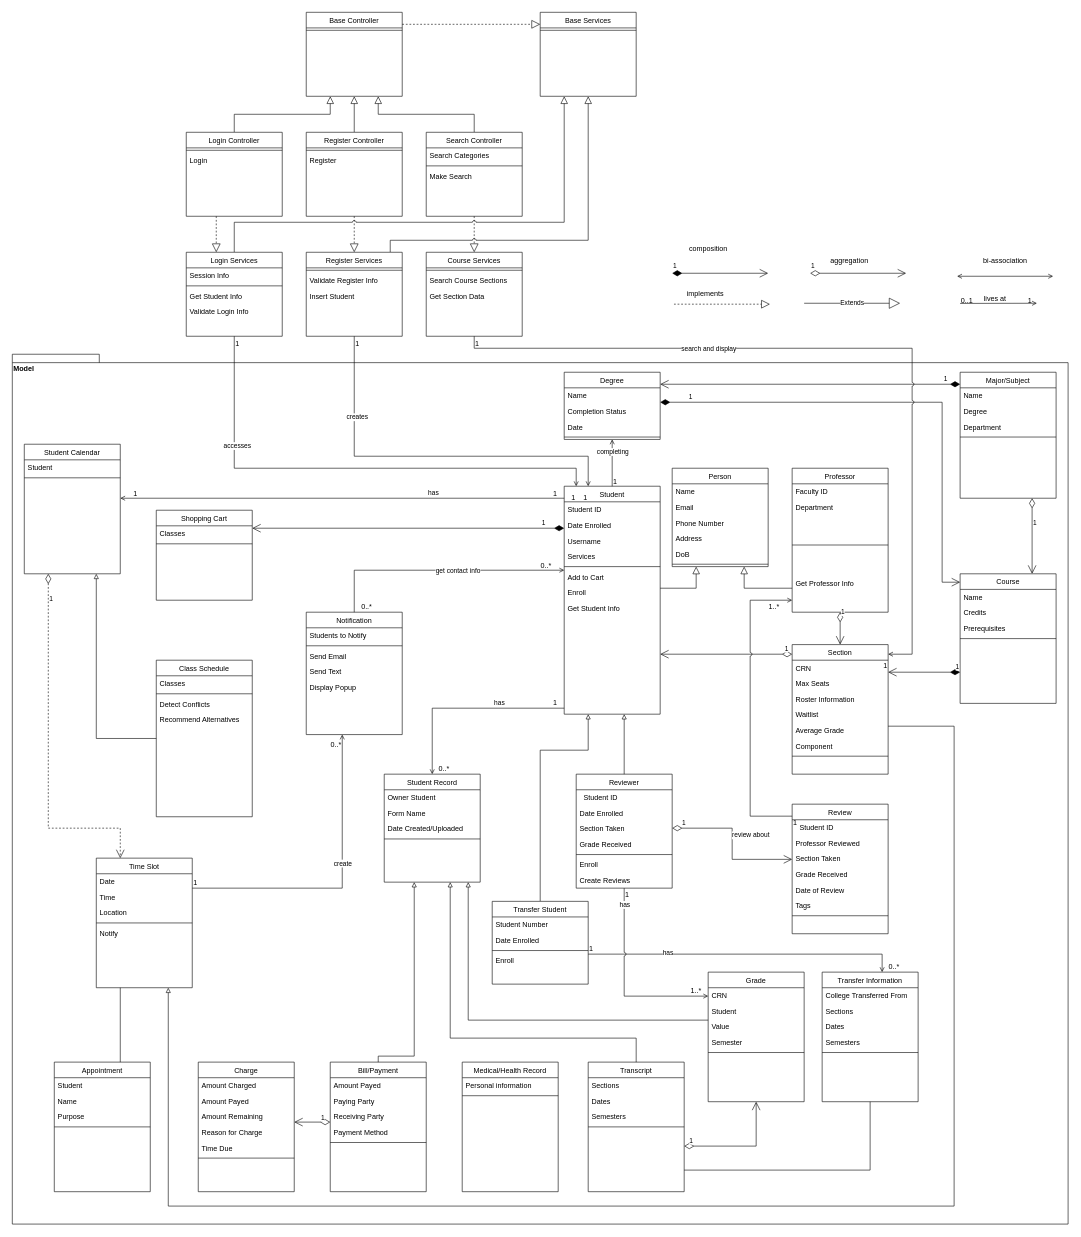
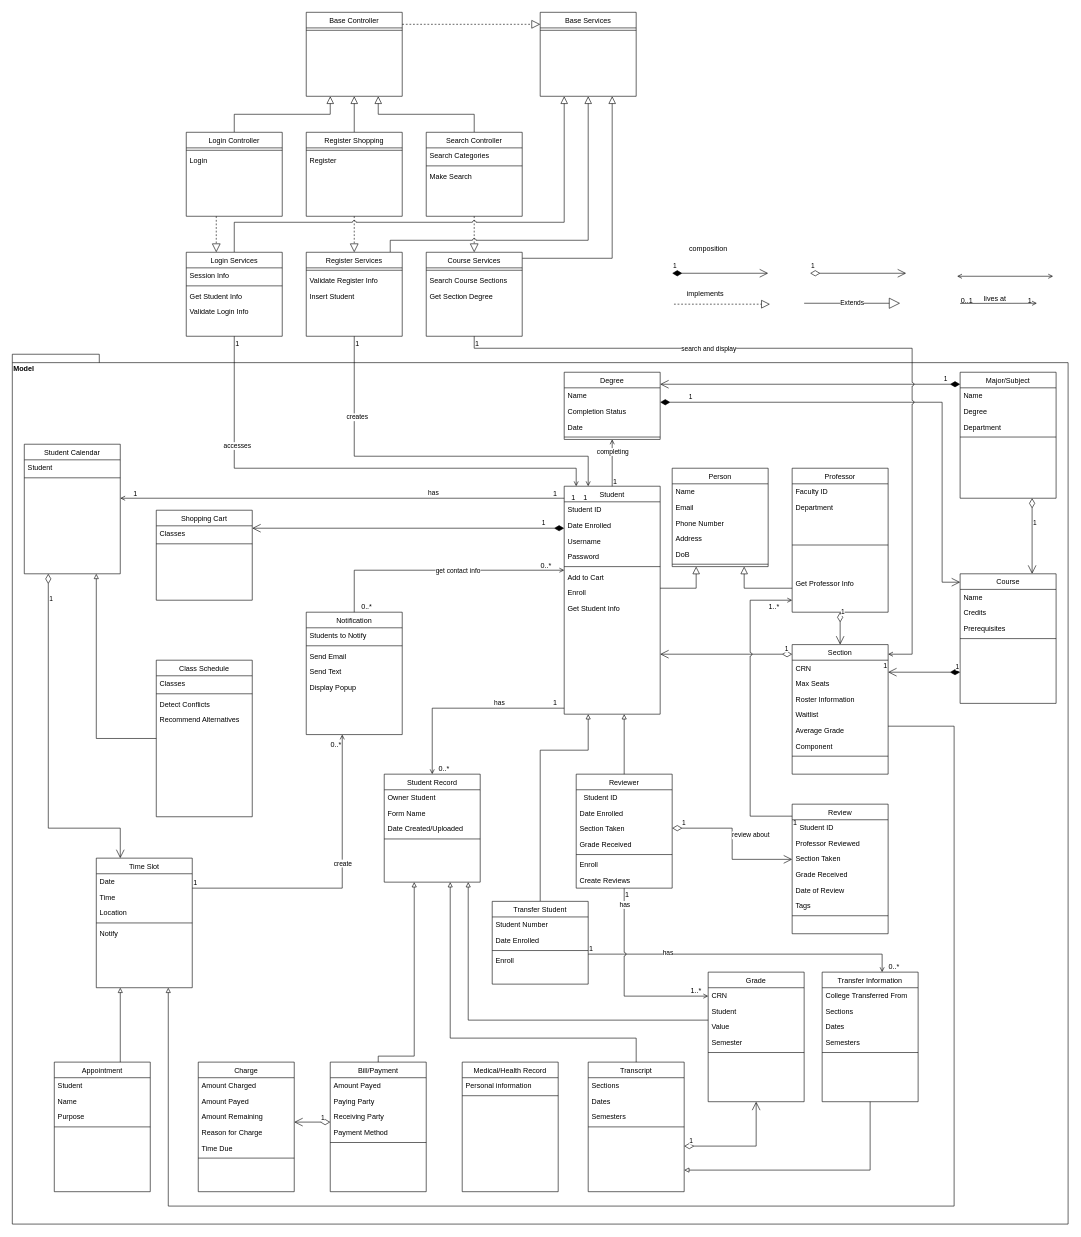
node "Register Controller": label "Register Controller" -> "Register Shopping"
edge "Course Services" -> "Base Services": added
node "aggregation": removed
node "bi-association": removed
node "Get Section Data": label "Get Section Data" -> "Get Section Degree"
node "Services": label "Services" -> "Password"
edge "Student Calendar" -- "Time Slot": style dashed -> solid
edge "Time Slot" -- "Appointment": arrowhead none -> block
edge "Transfer Information" -- "Transcript": arrowhead none -> block
